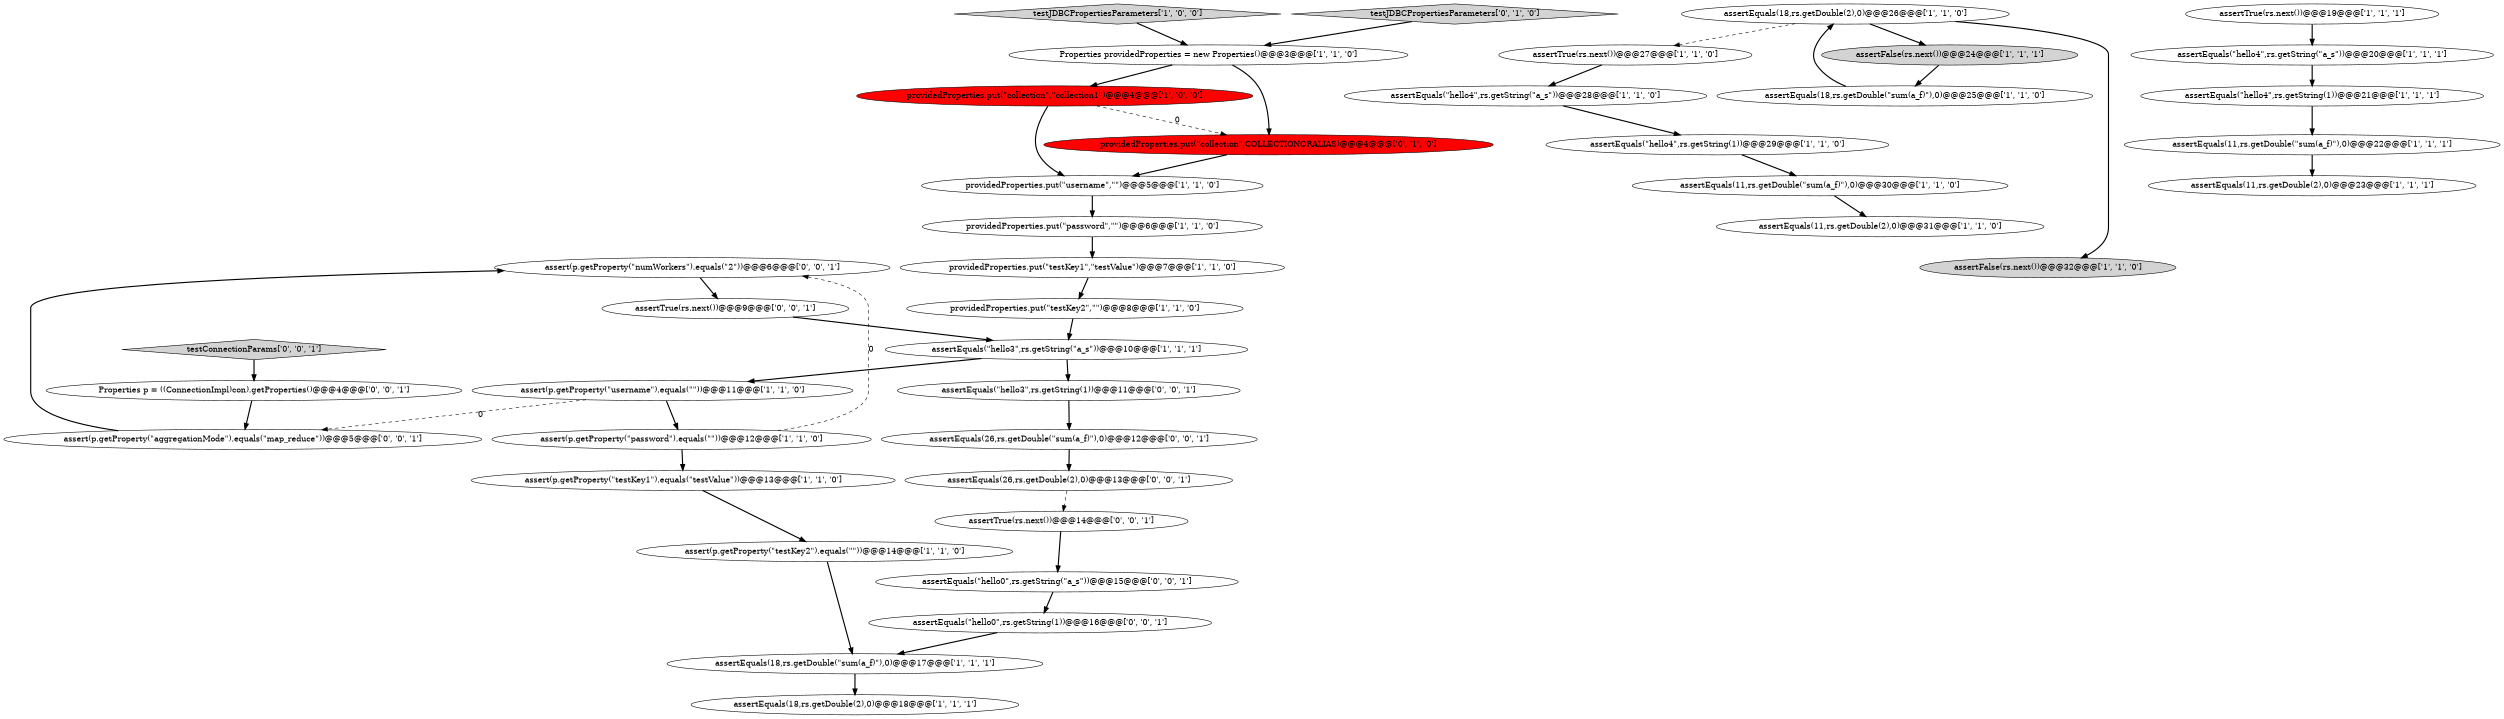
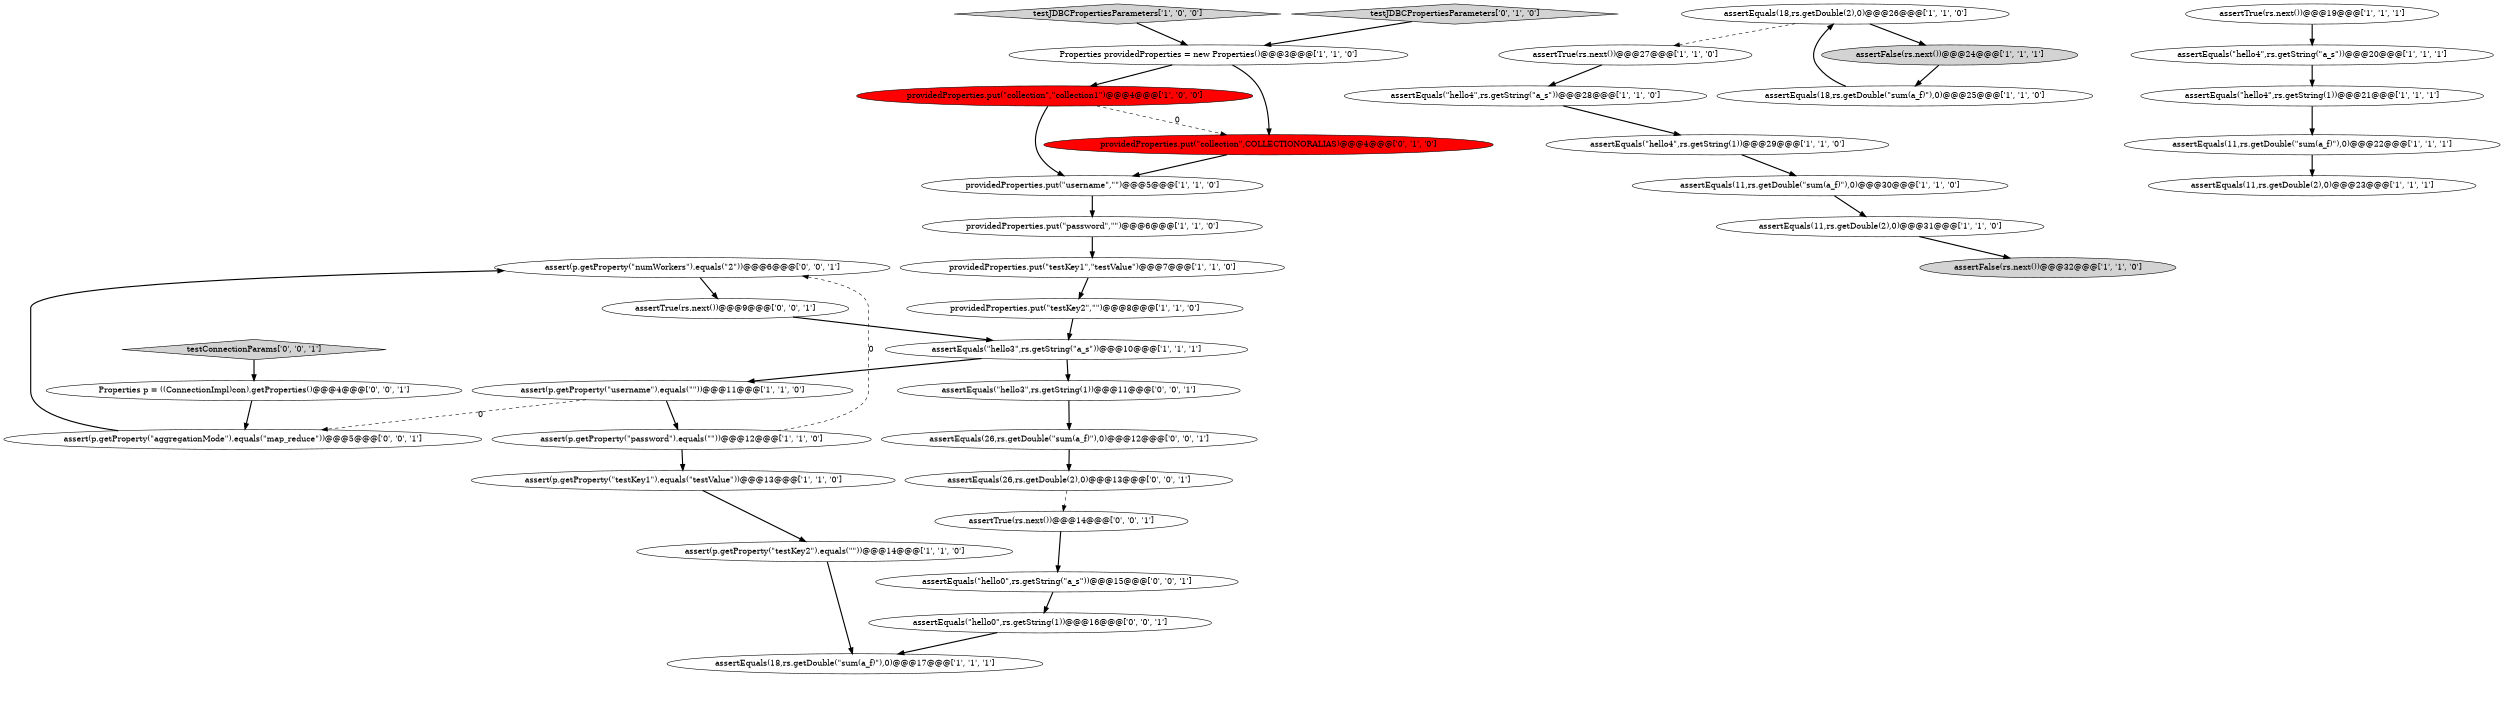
edge "assertEquals(18,rs.getDouble(2),0)@@@26@@@['1', '1', '0']" -> "assertFalse(rs.next())@@@32@@@['1', '1', '0']": now "assertEquals(11,rs.getDouble(2),0)@@@31@@@['1', '1', '0']" -> "assertFalse(rs.next())@@@32@@@['1', '1', '0']"
node "assertEquals(18,rs.getDouble(2),0)@@@18@@@['1', '1', '1']": removed
